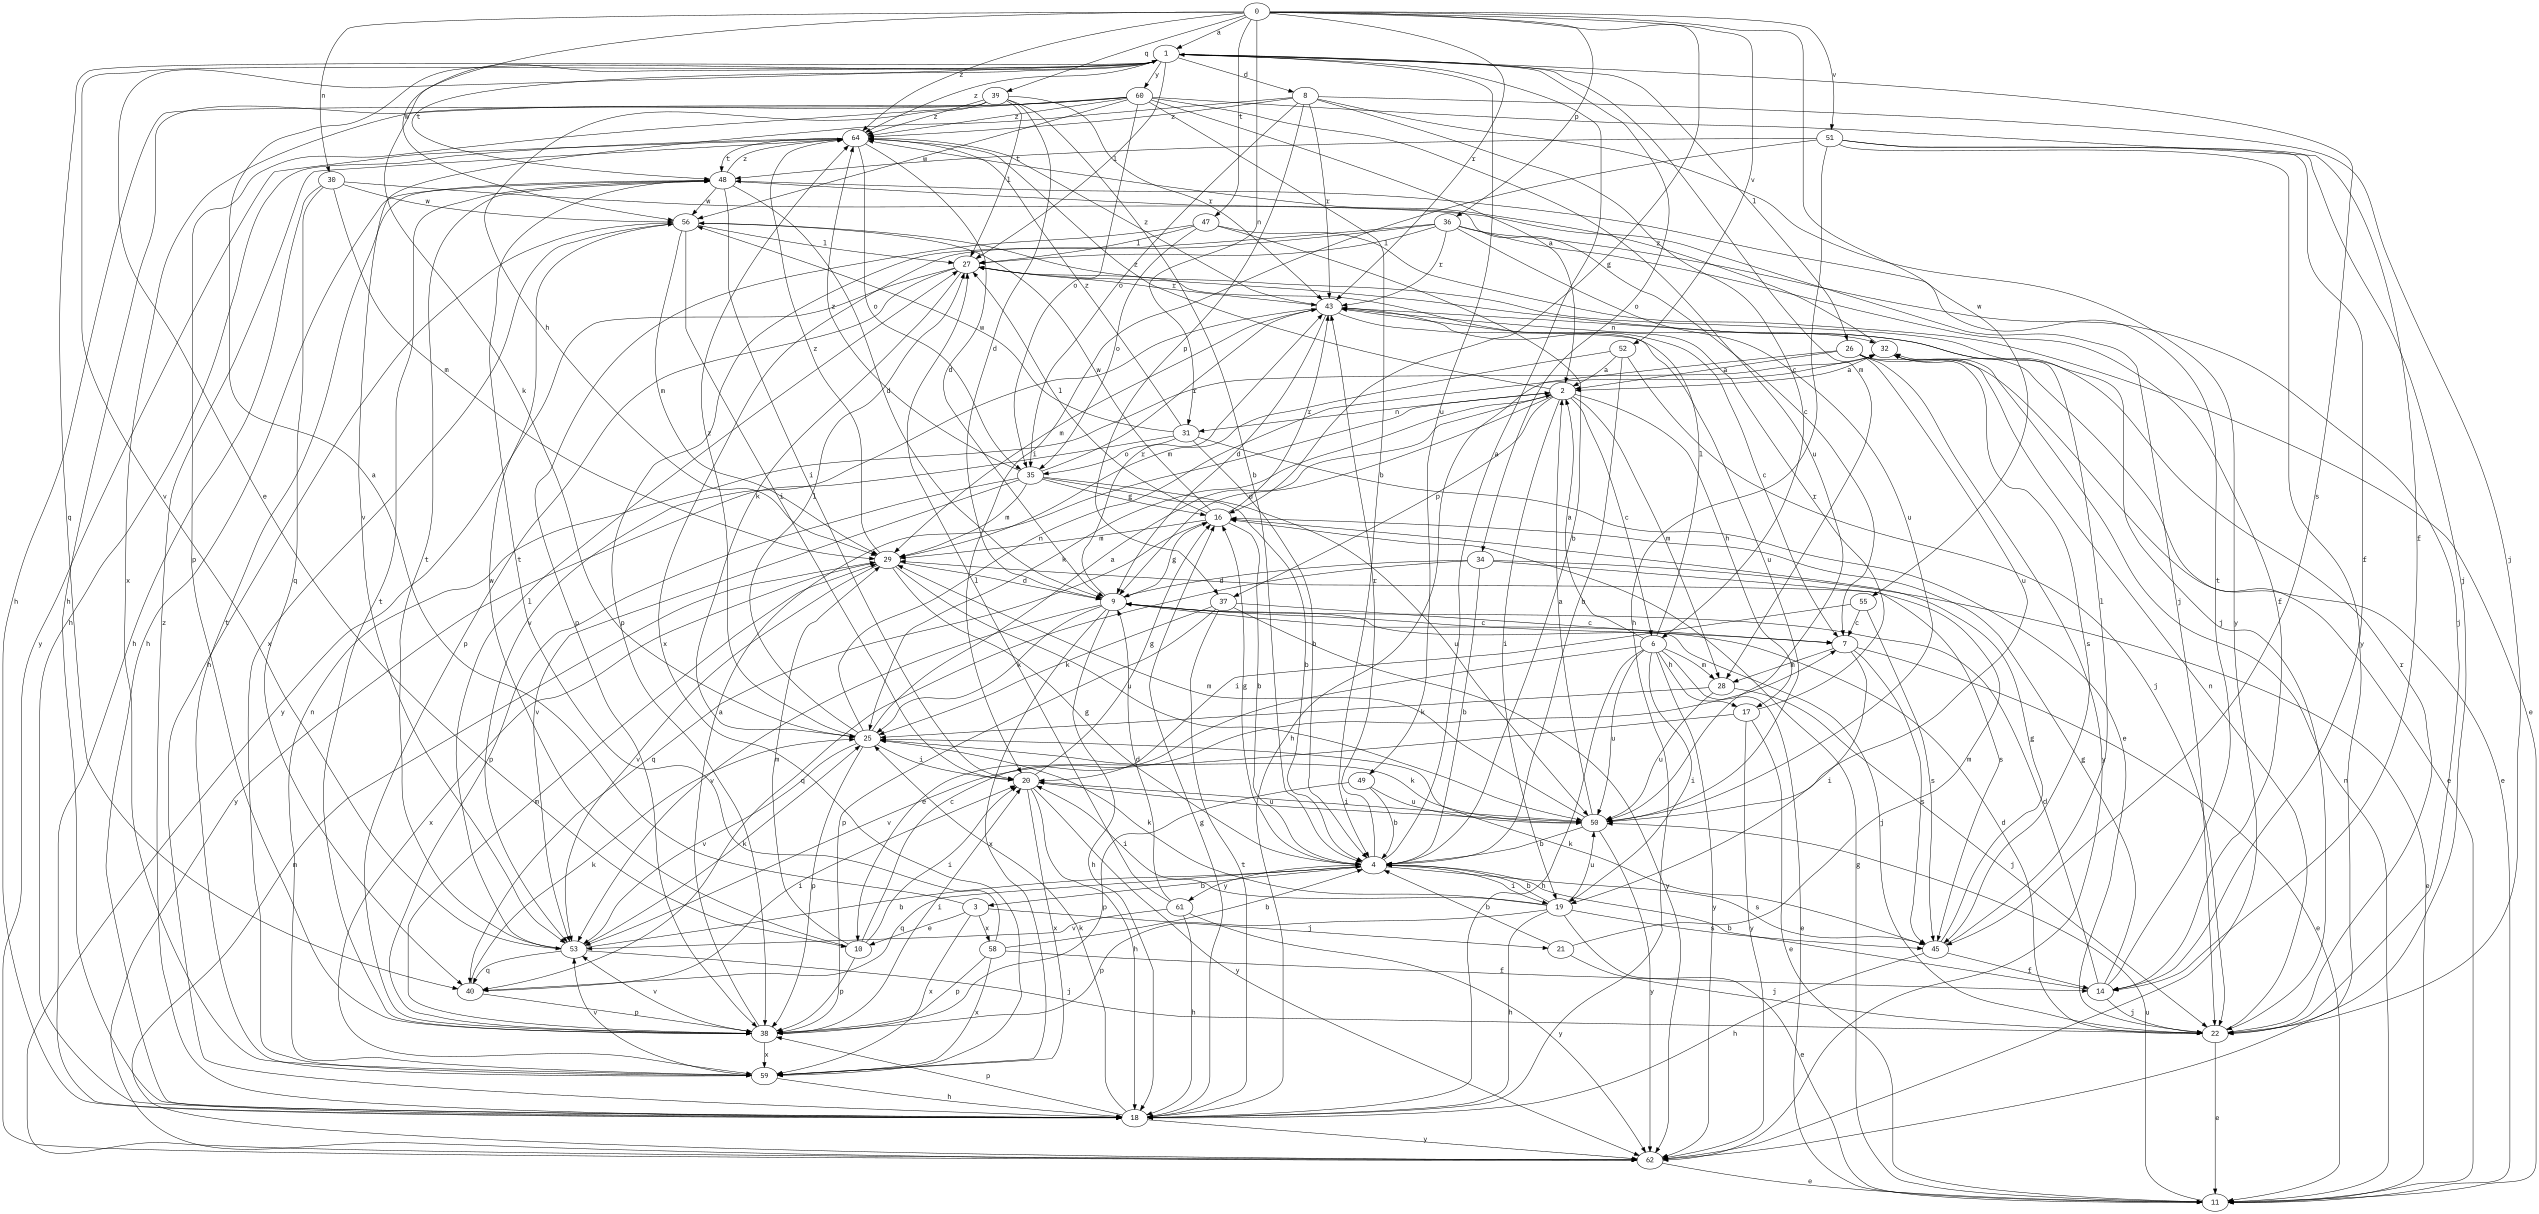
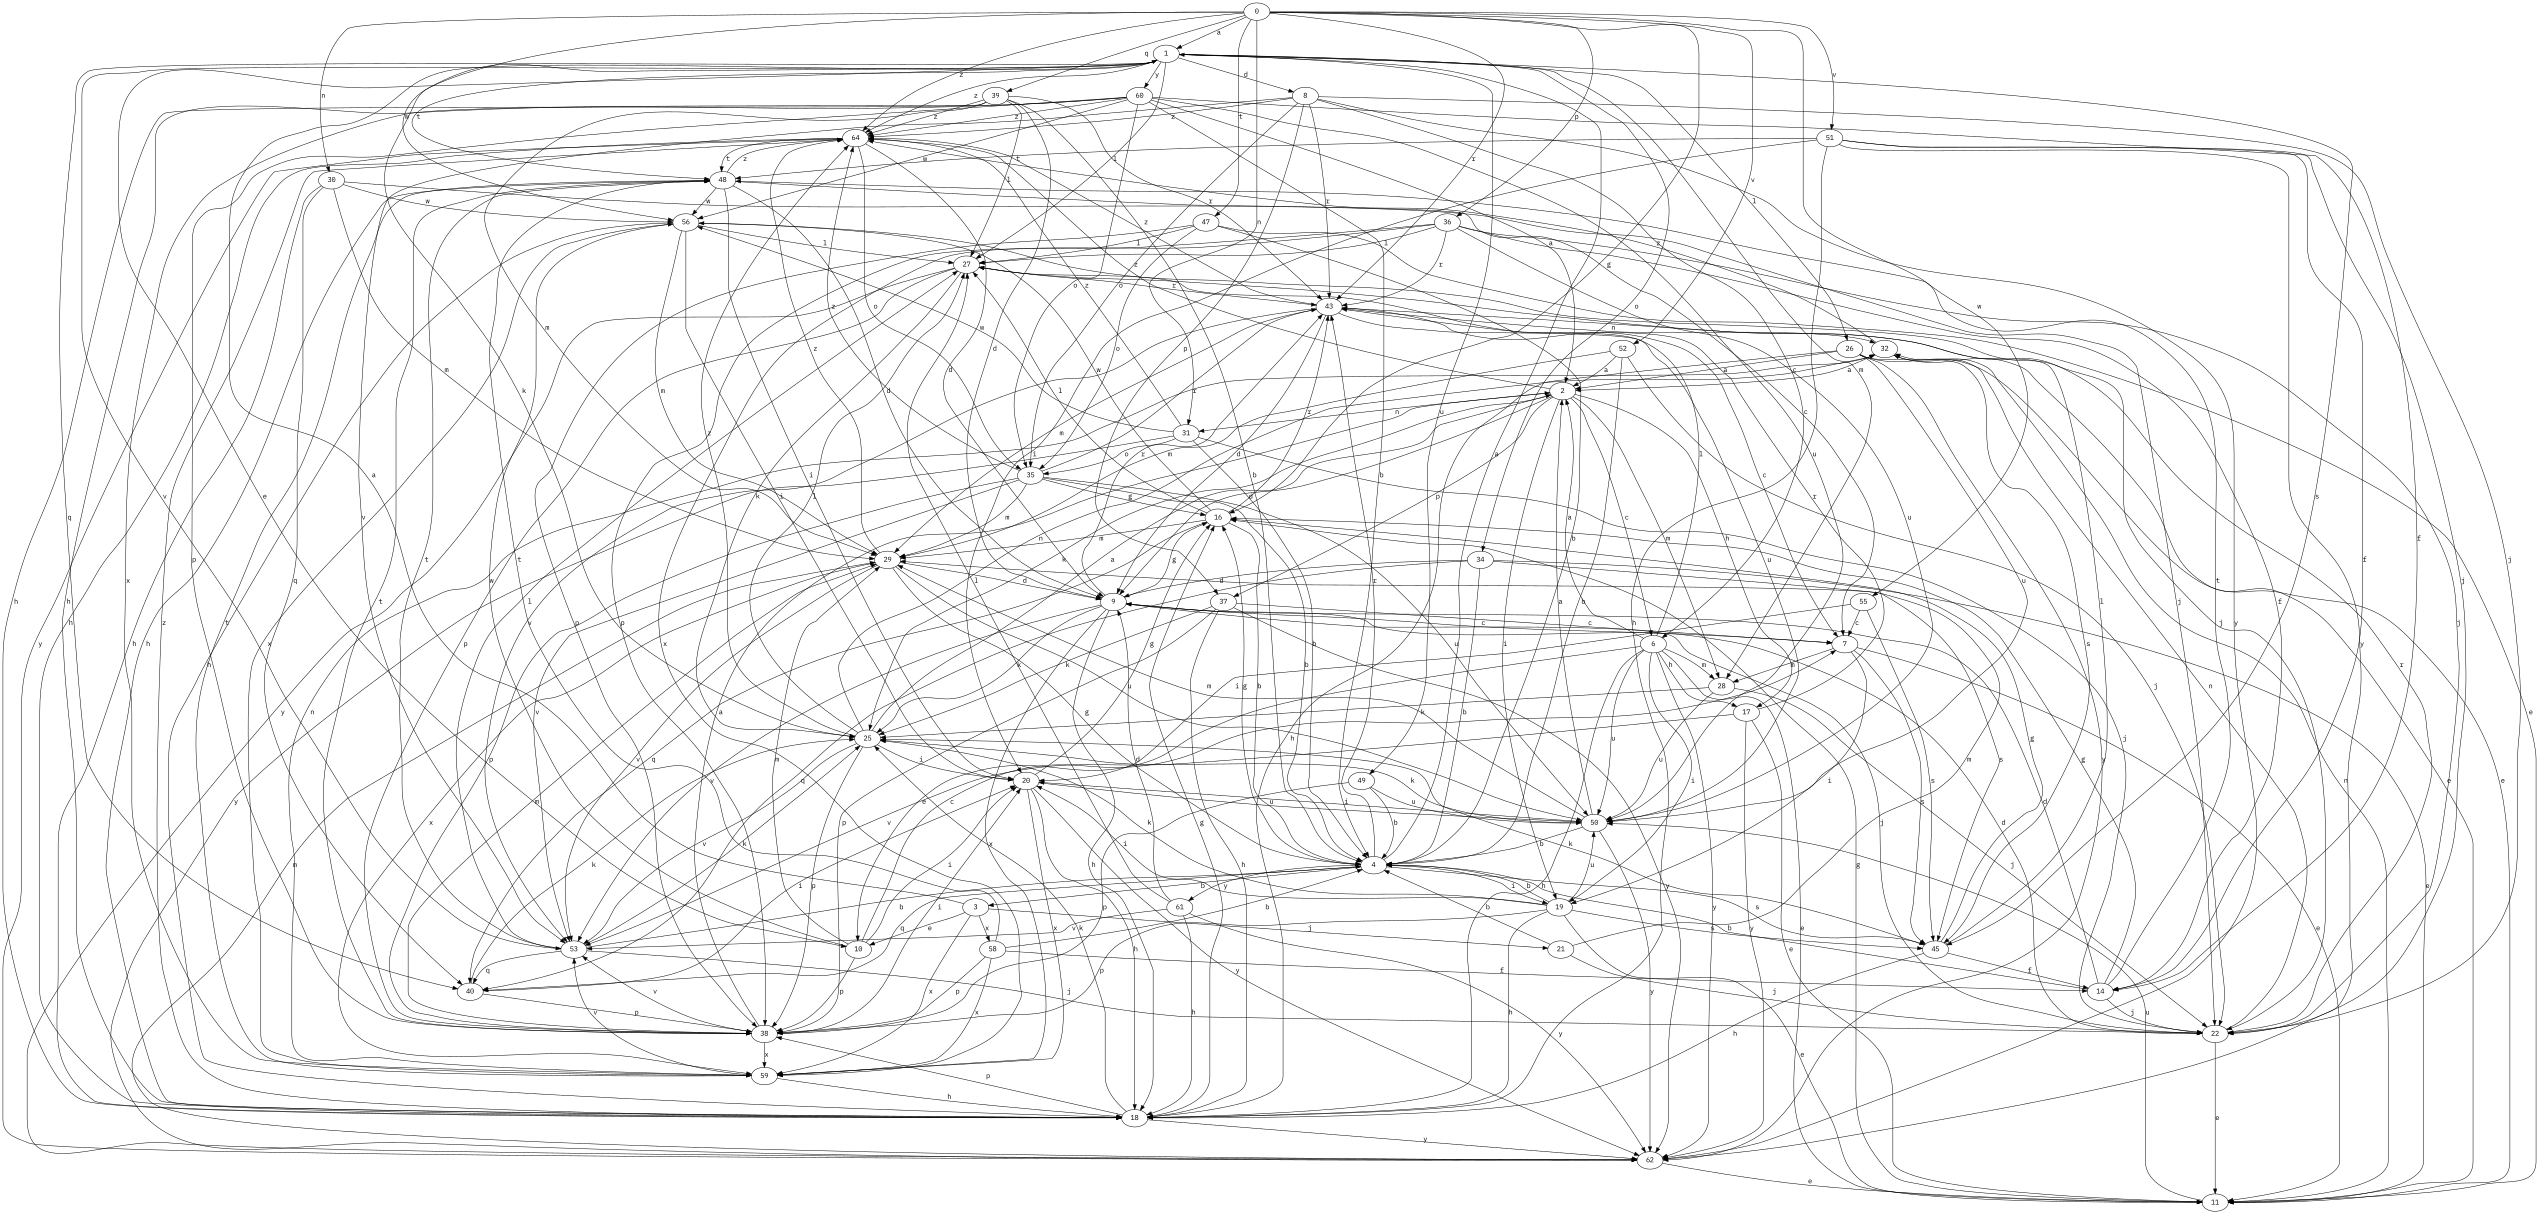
edge "39" -> "29": label "h" -> "m"
edge "31" -> "22": label "e" -> "j"
edge "37" -> "18": label "t" -> "h"
